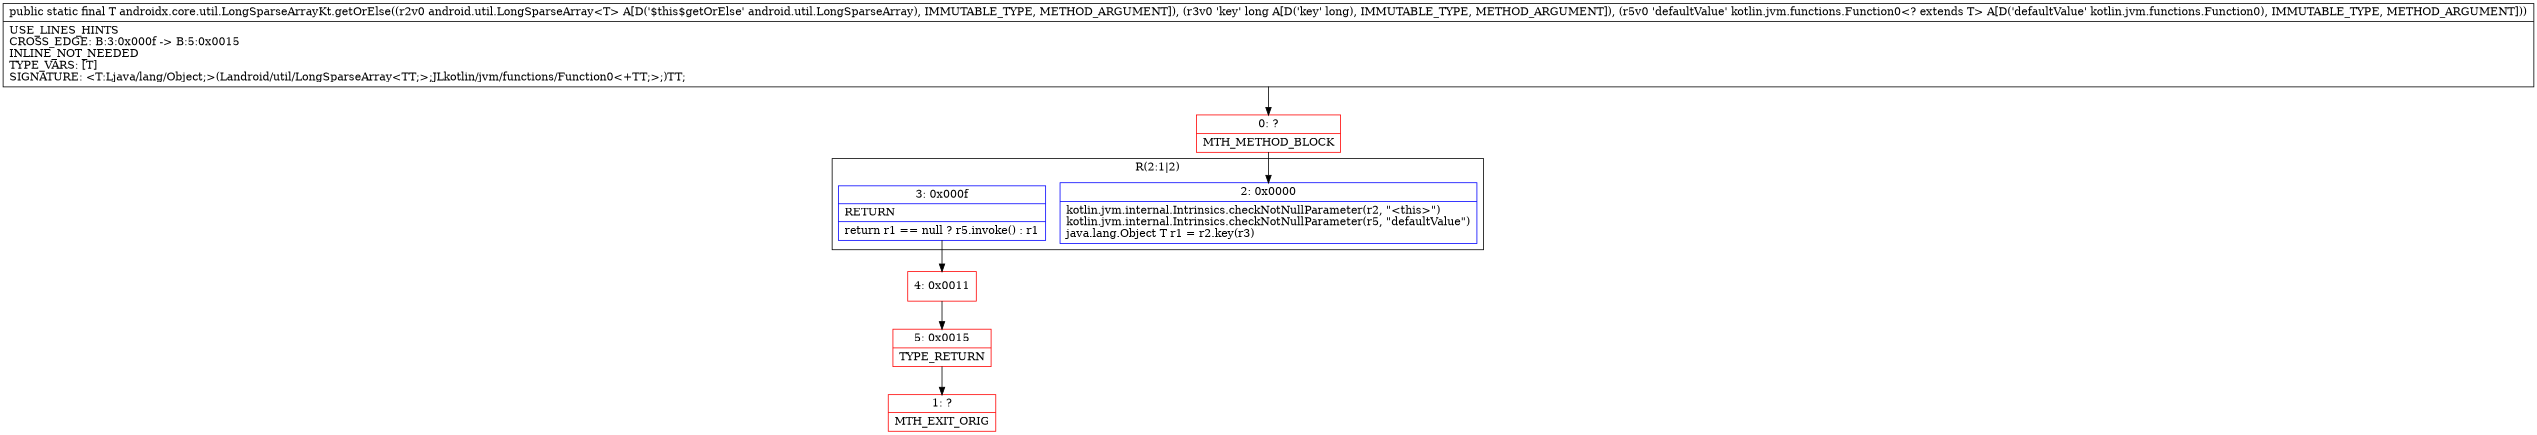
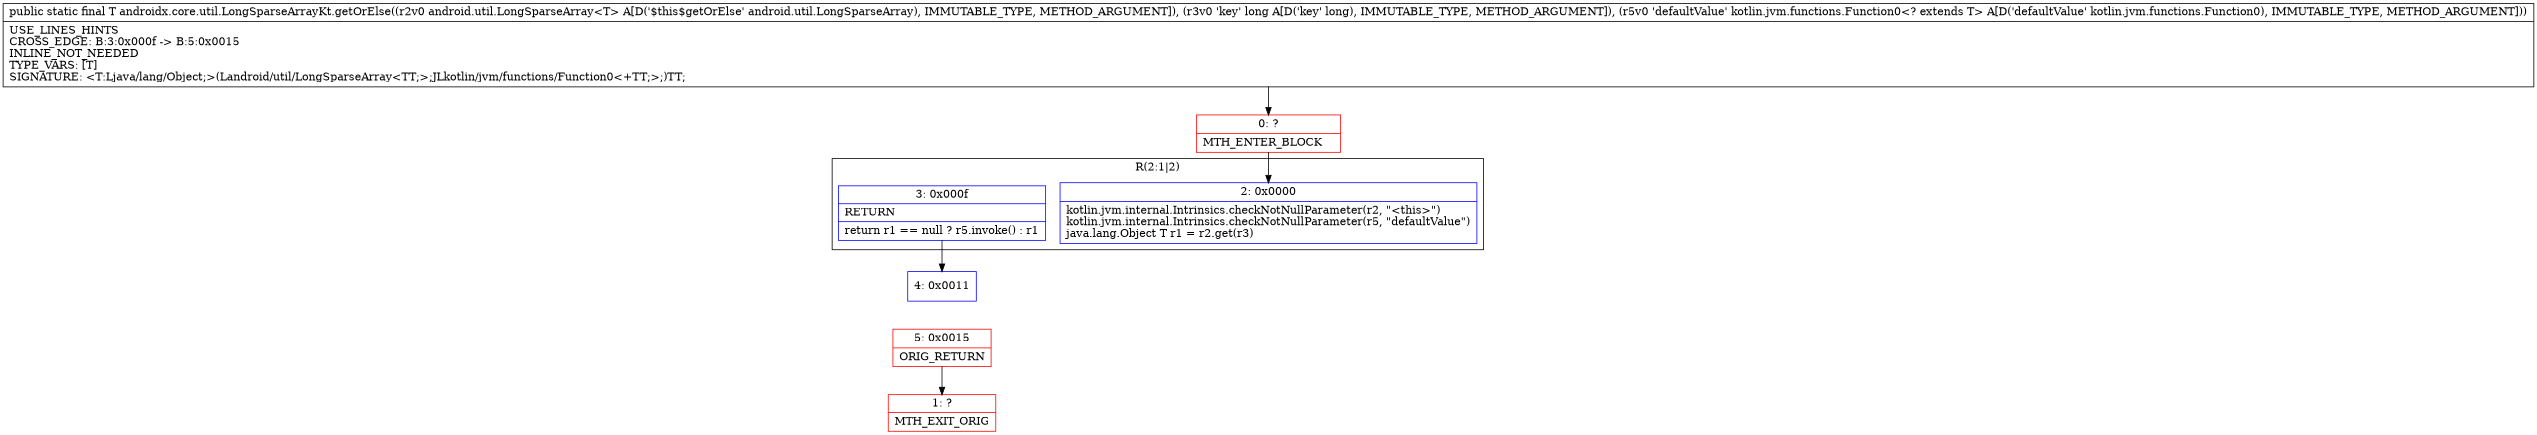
node "0: ?": text "MTH_METHOD_BLOCK" -> "MTH_ENTER_BLOCK"
node "2: 0x0000": text "java.lang.Object T r1 = r2.key(r3)" -> "java.lang.Object T r1 = r2.get(r3)"
node "4: 0x0011": color red -> blue
edge "4: 0x0011" -> "5: 0x0015": removed
node "5: 0x0015": text "TYPE_RETURN" -> "ORIG_RETURN"
